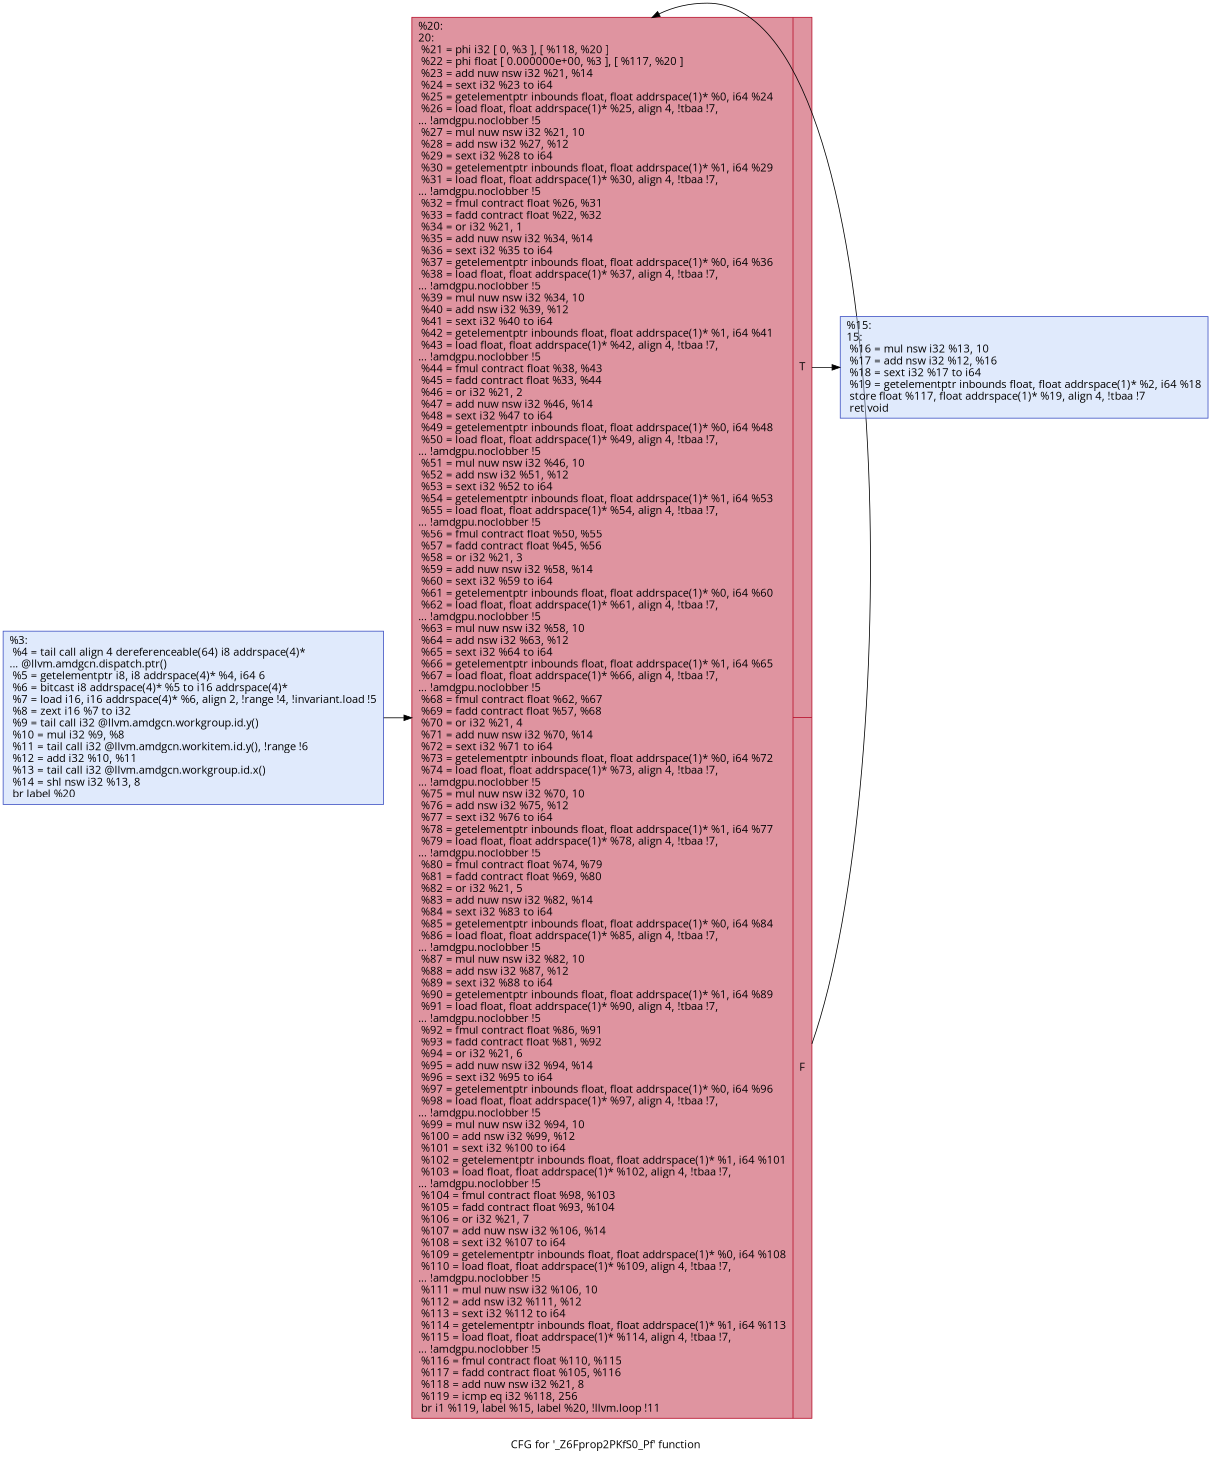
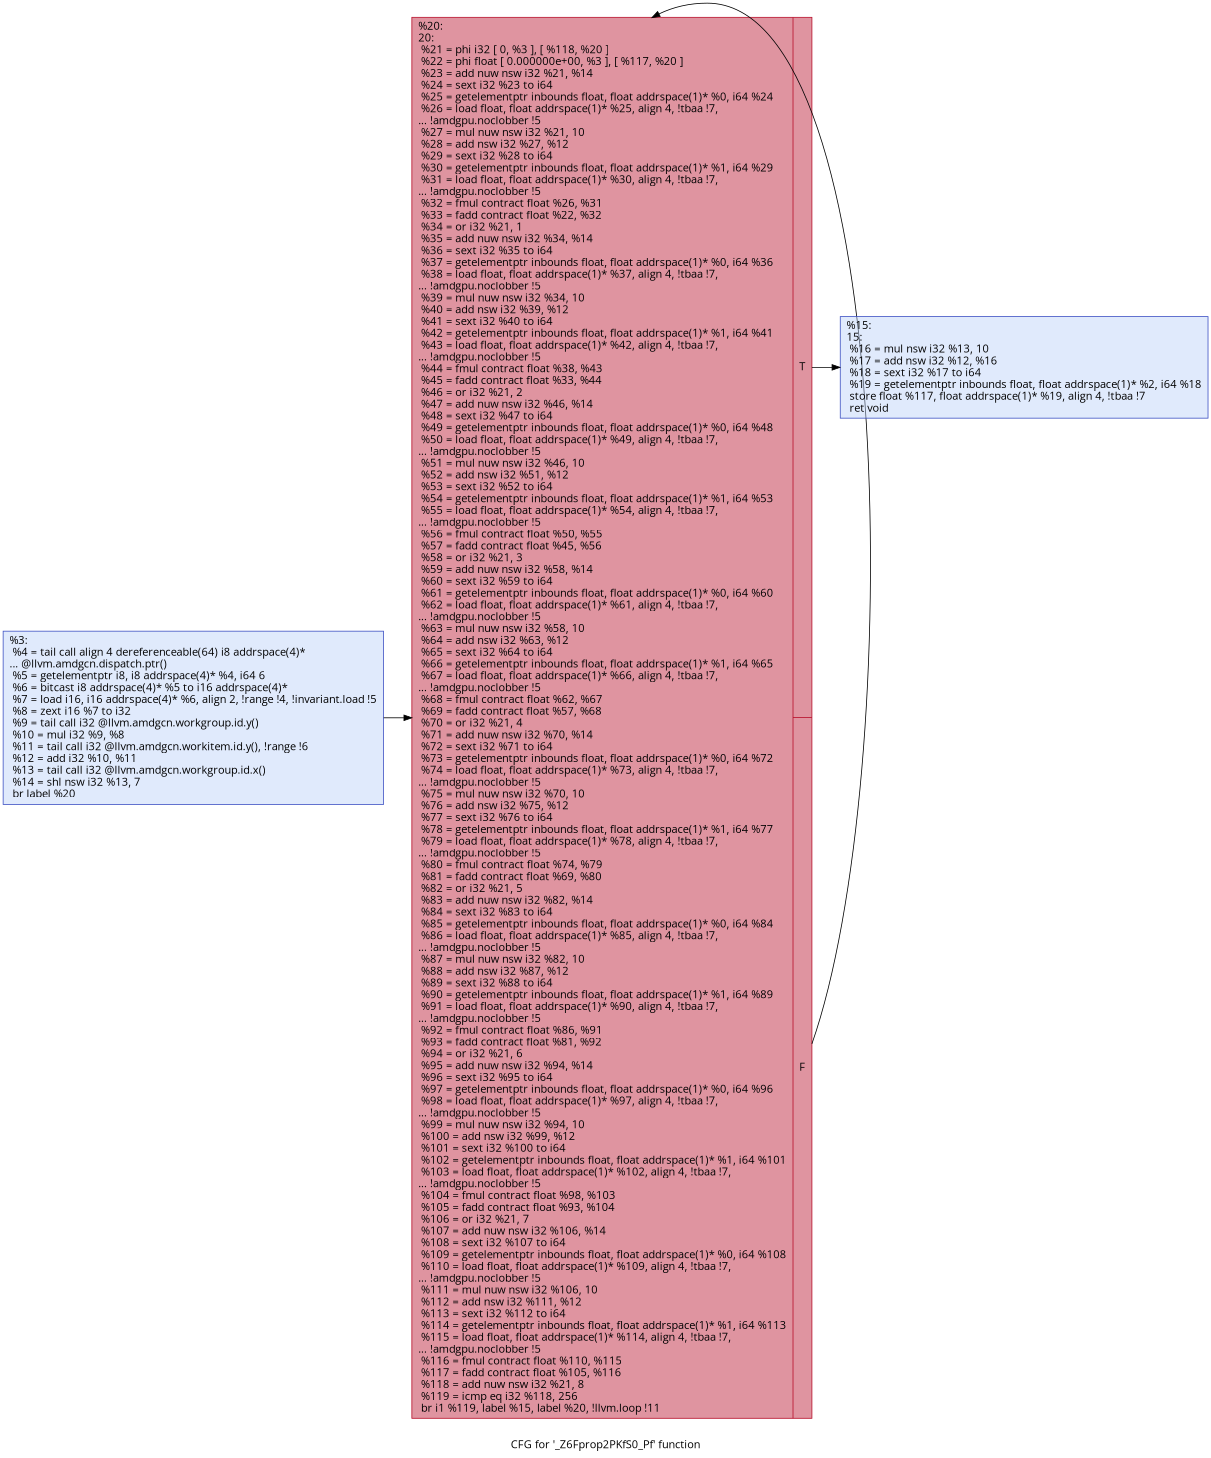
node "%3:": text "%14 = shl nsw i32 %13, 8" -> "%14 = shl nsw i32 %13, 7"
